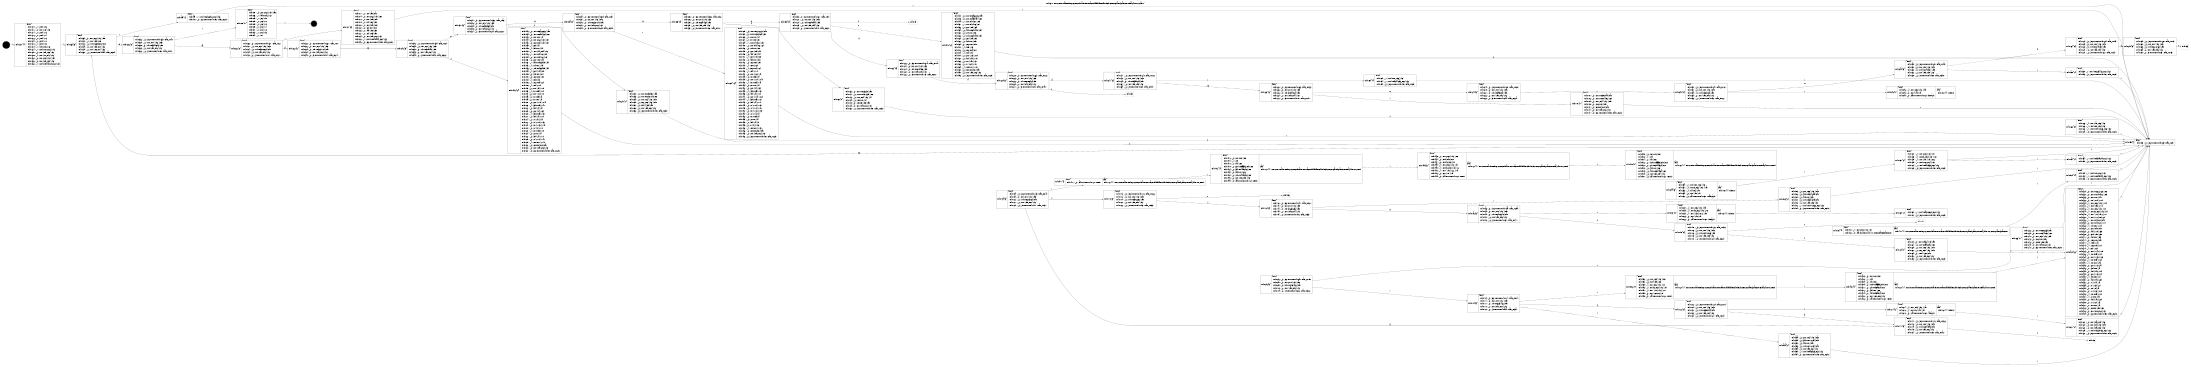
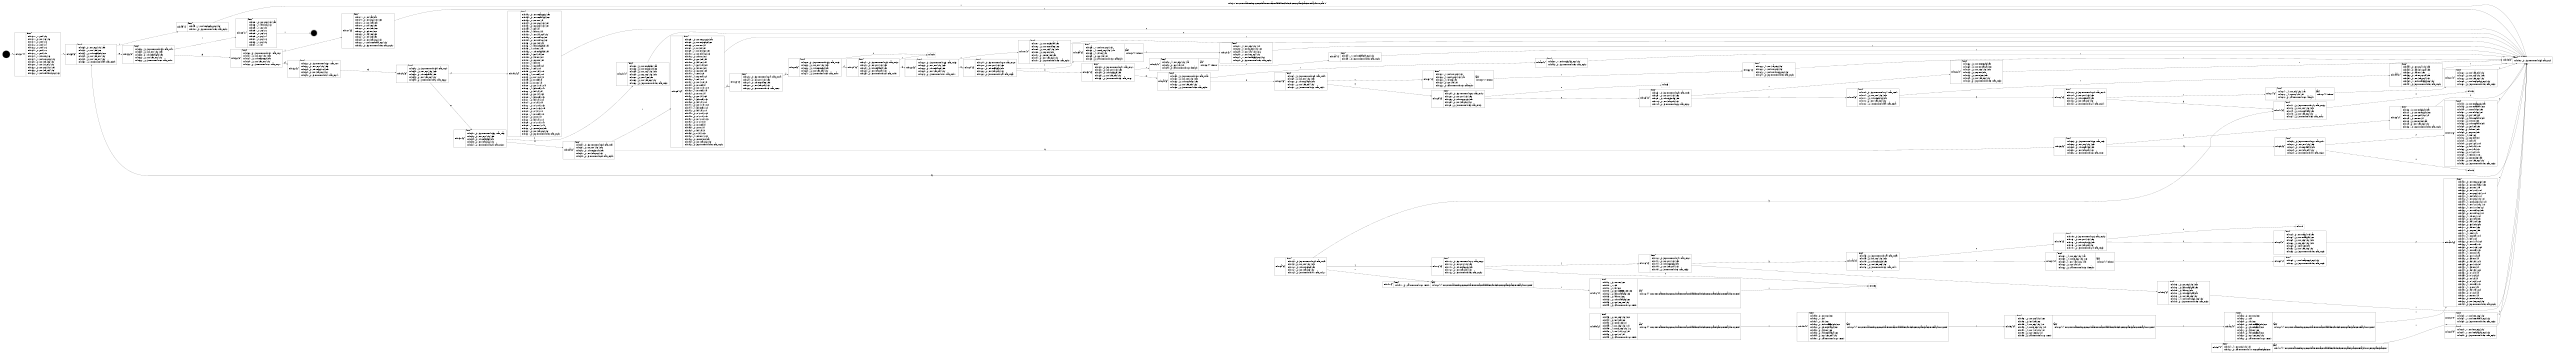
edge "0x4015fc [25]" -> "0x401615 [25]": now "0x4018eb [134]" -> "0x401615 [25]"
edge "0x401679 [25]" -> "0x40189a [23]": added, label "1"
node "0x401851 [23]": added
edge "0x401647 [25]" -> "0x401ccd [19]": now "0x401647 [25]" -> "0x401cb0"
edge "0x4016dd [25]" -> "0x4016f6 [25]": added, label "8"
edge "0x4018b1 [31]" -> "0x401ca4 [12]": now "0x401c98 [12]" -> "0x401ca4 [12]"
edge "0x401976 [40]" -> "0x40199e [32]": now "0x401976 [40]" -> "0x401de5"
edge "0x40170f [25]" -> "0x4019e6 [29]": now "0x4019be [40]" -> "0x4019e6 [29]"
